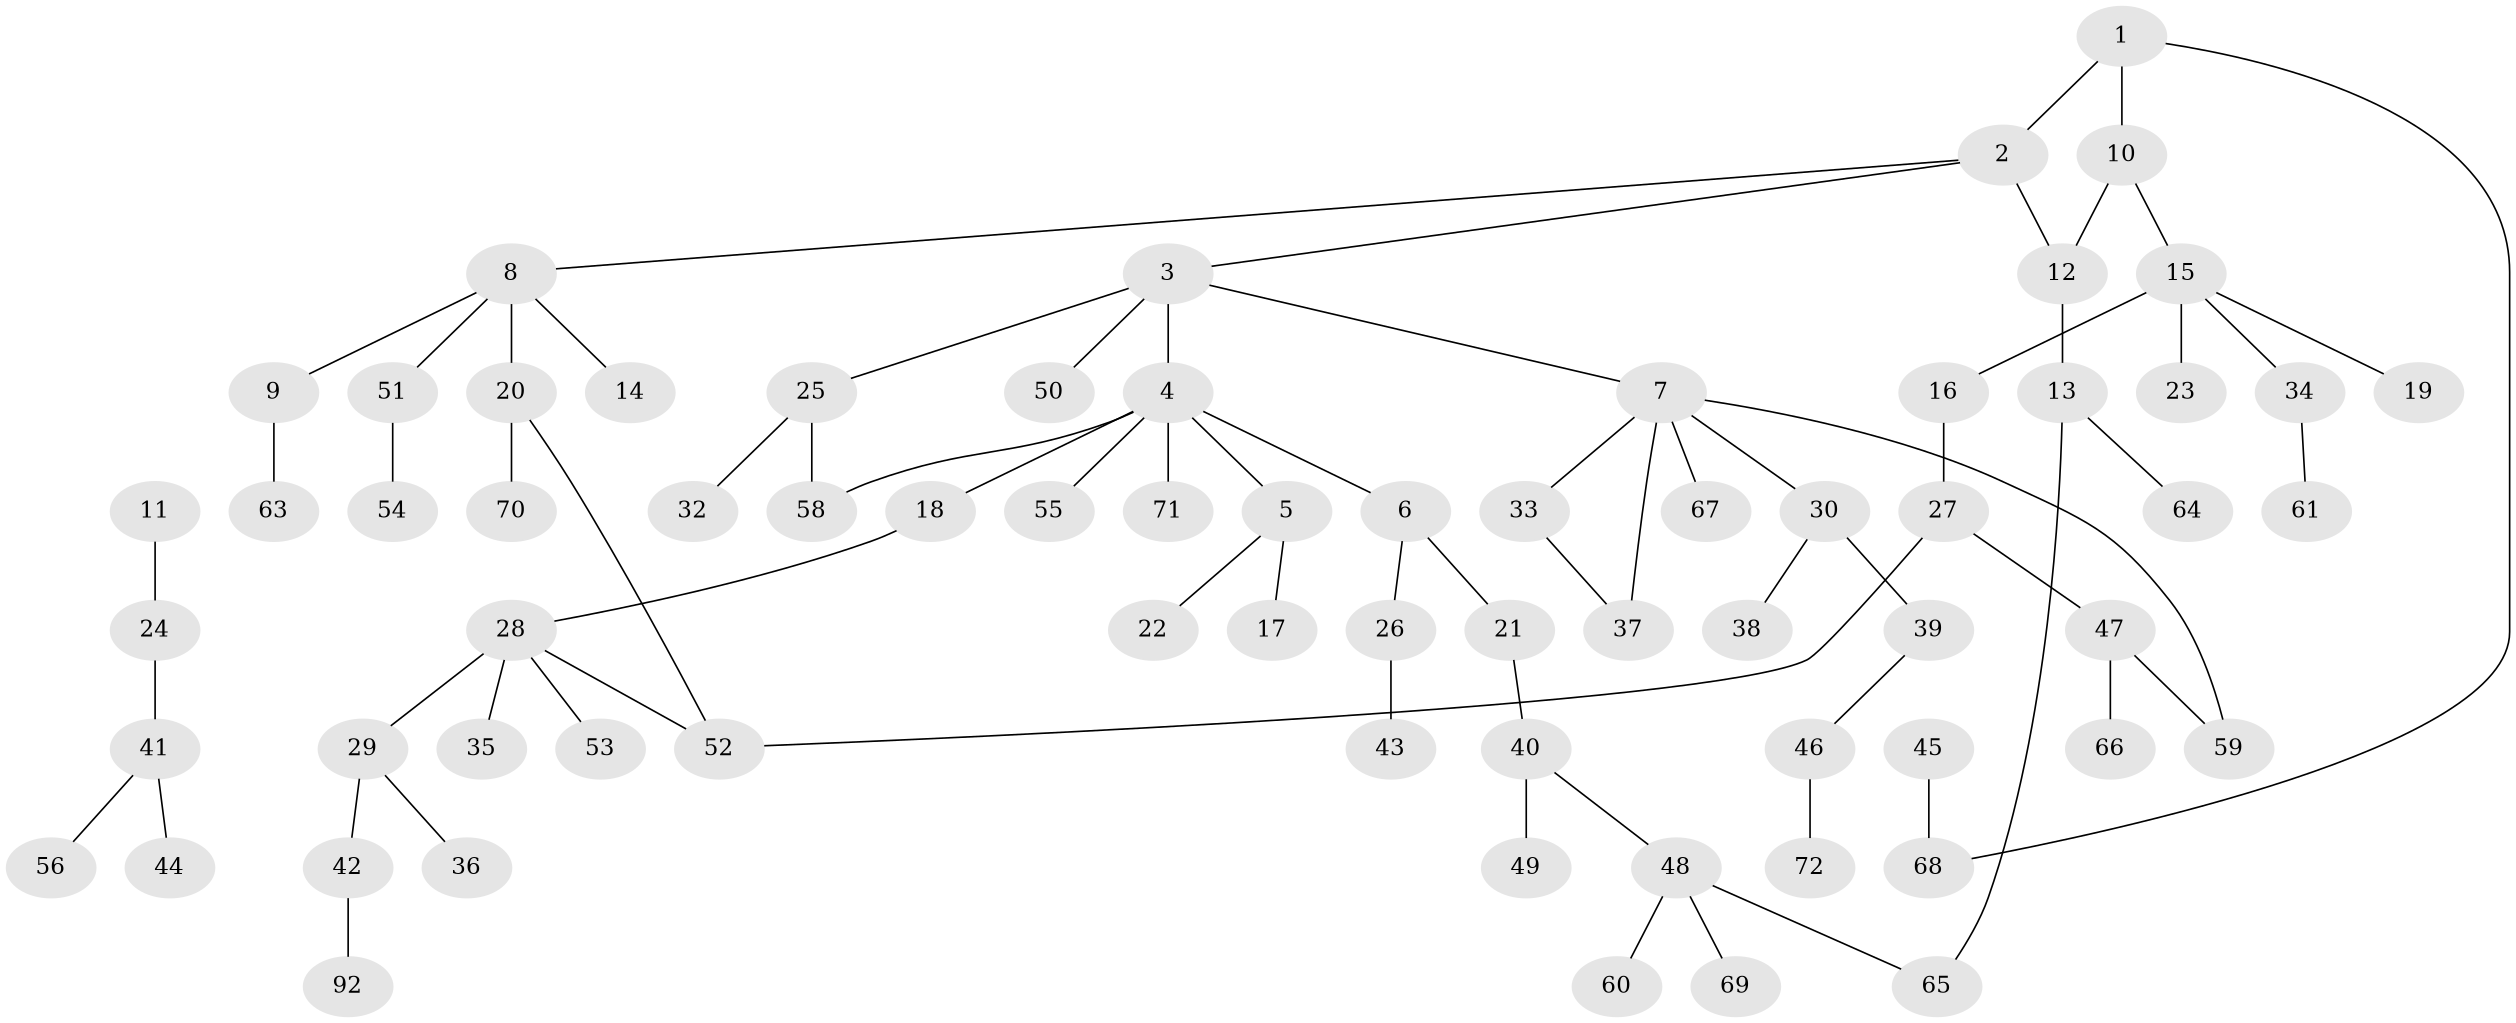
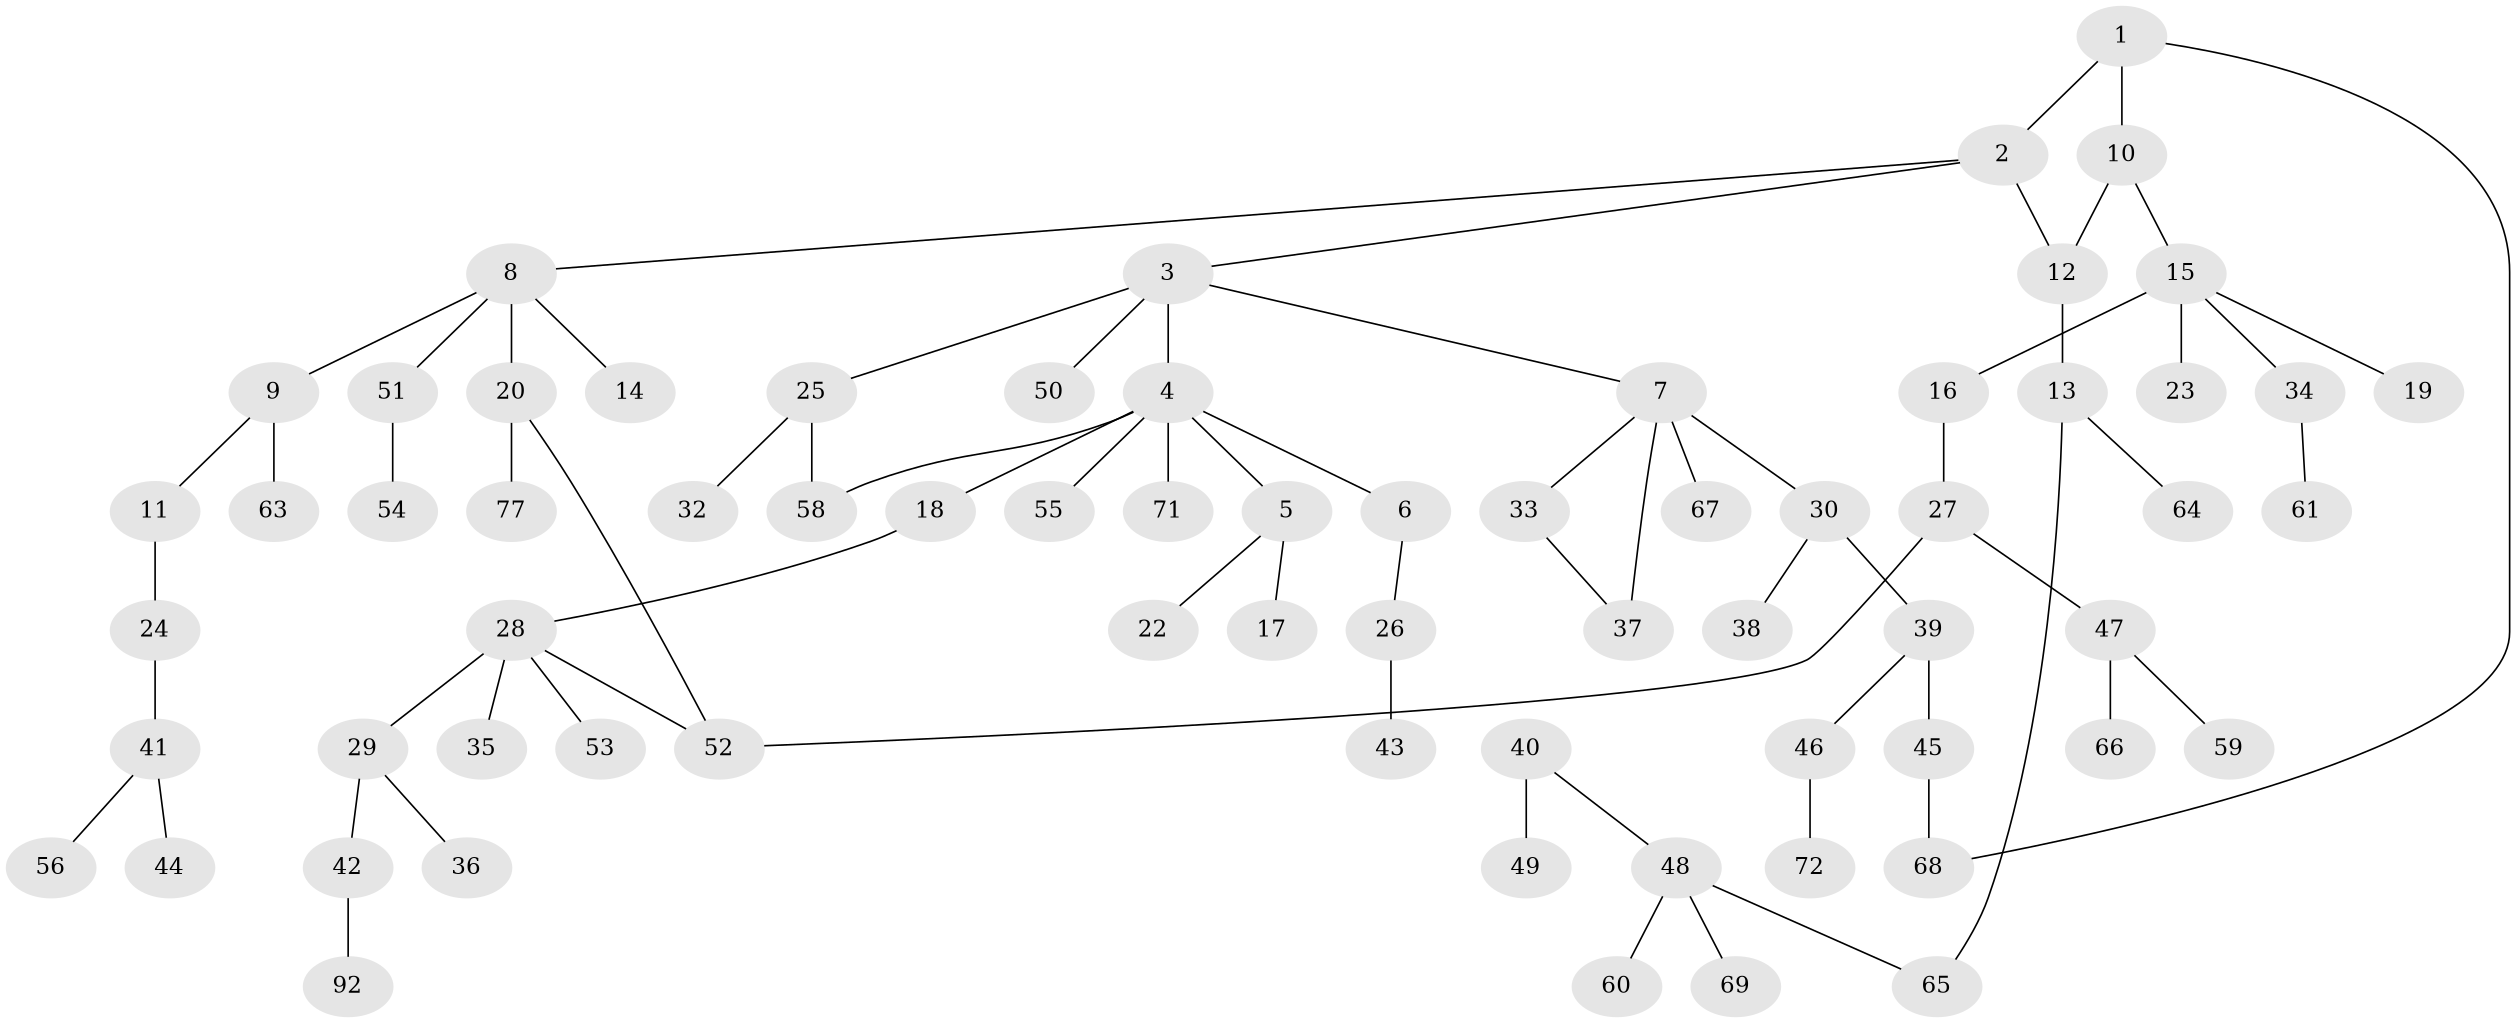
edge "9" -- "11": added
edge "7" -- "59": removed
node "70": label "70" -> "77"
node "21": removed
edge "39" -- "45": added
